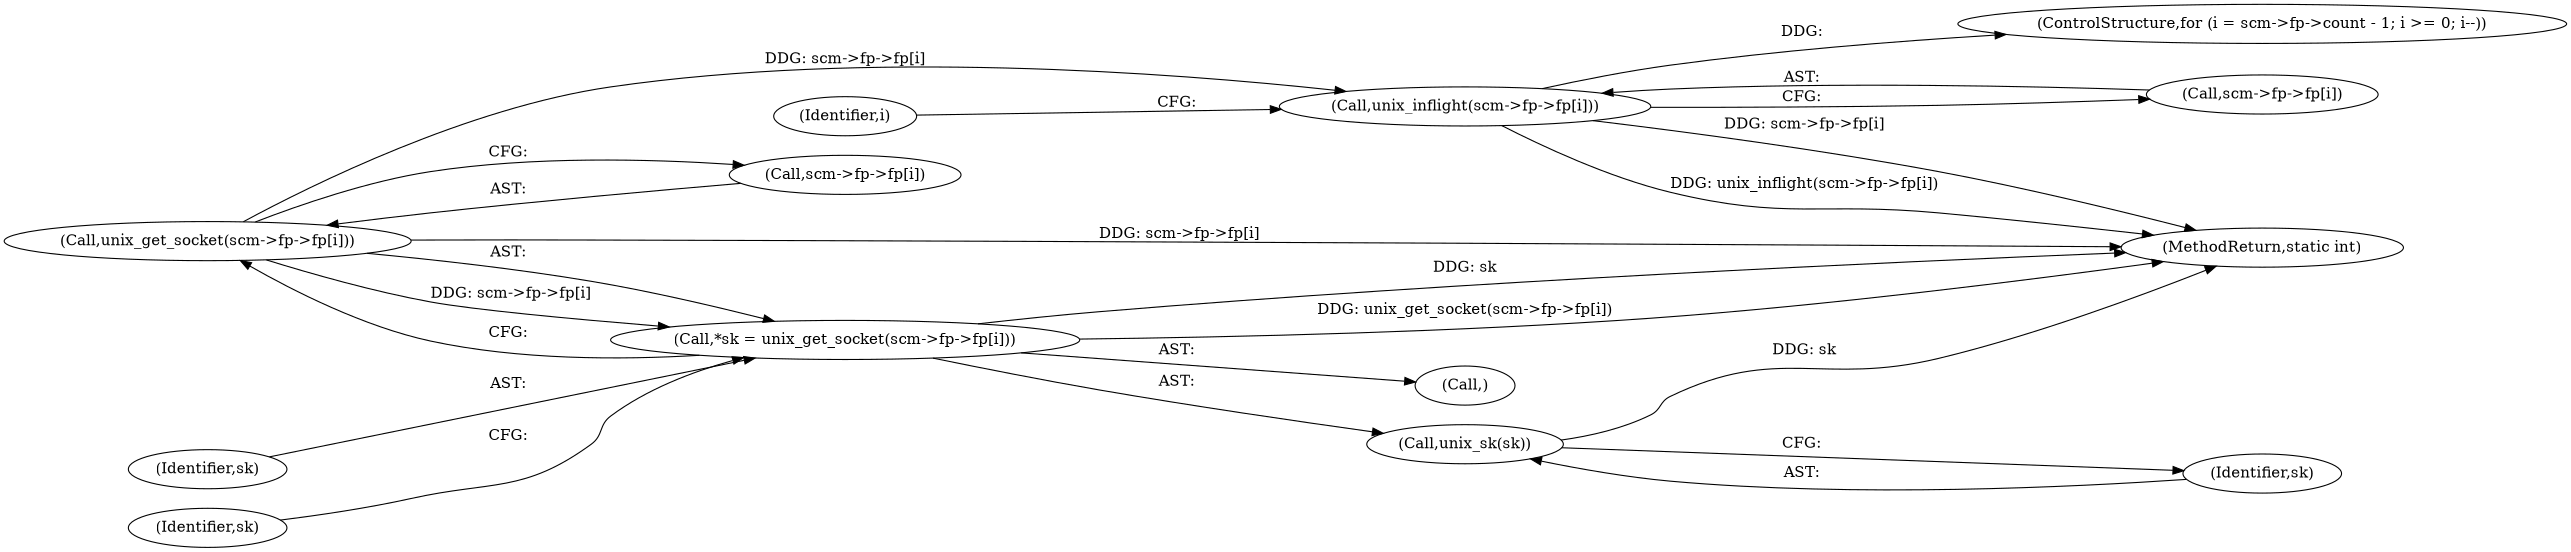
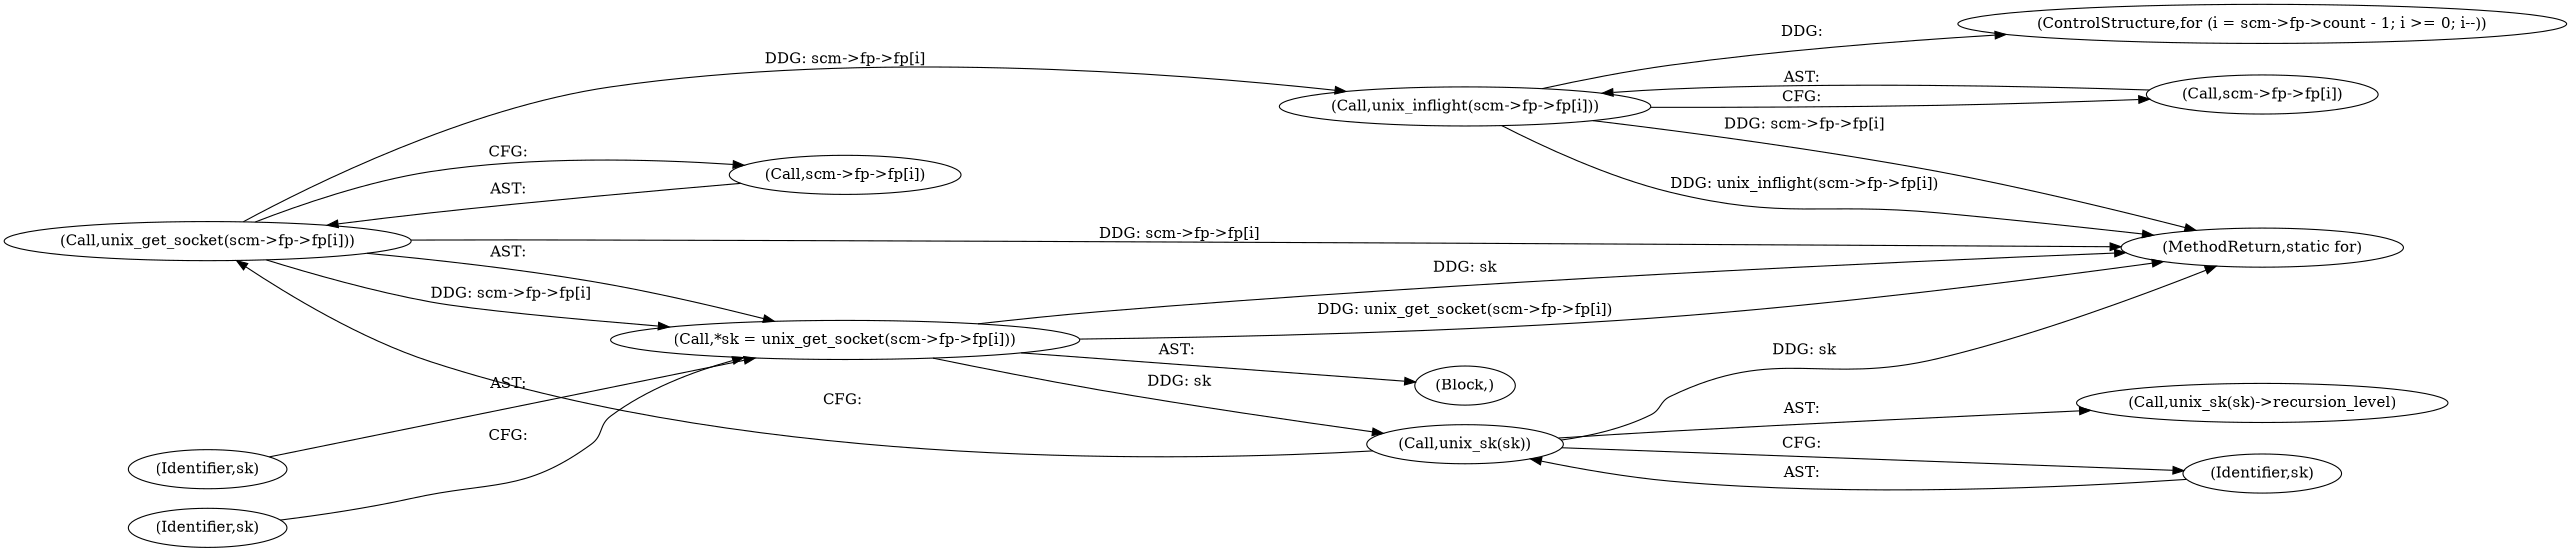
node "(Identifier,i)": removed
node "(MethodReturn,static int)": label "(MethodReturn,static int)" -> "(MethodReturn,static for)"
edge "(Call,*sk = unix_get_socket(scm->fp->fp[i]))" -> "(Call,unix_get_socket(scm->fp->fp[i]))": now "(Call,unix_sk(sk))" -> "(Call,unix_get_socket(scm->fp->fp[i]))"
edge "(Call,*sk = unix_get_socket(scm->fp->fp[i]))" -> "(Call,unix_sk(sk))": label "AST: " -> "DDG: sk"
node "(Call,)": label "(Call,)" -> "(Block,)"
node "(Call,unix_sk(sk)->recursion_level)": added
